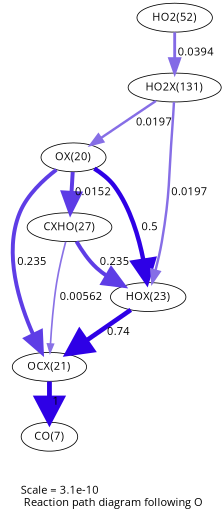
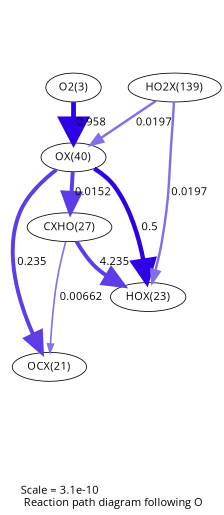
node "HO2(52)": removed
node "O2(3)": added
node "HO2X(131)": label "HO2X(131)" -> "HO2X(139)"
node "OX(20)": label "OX(20)" -> "OX(40)"
edge "CXHO(27)" -> "HOX(23)": label " 0.235" -> " 4.235"
edge "CXHO(27)" -> "OCX(21)": label " 0.00562" -> " 0.00662"
edge "HOX(23)" -> "OCX(21)": removed, label "0.74"
node "CO(7)": removed
